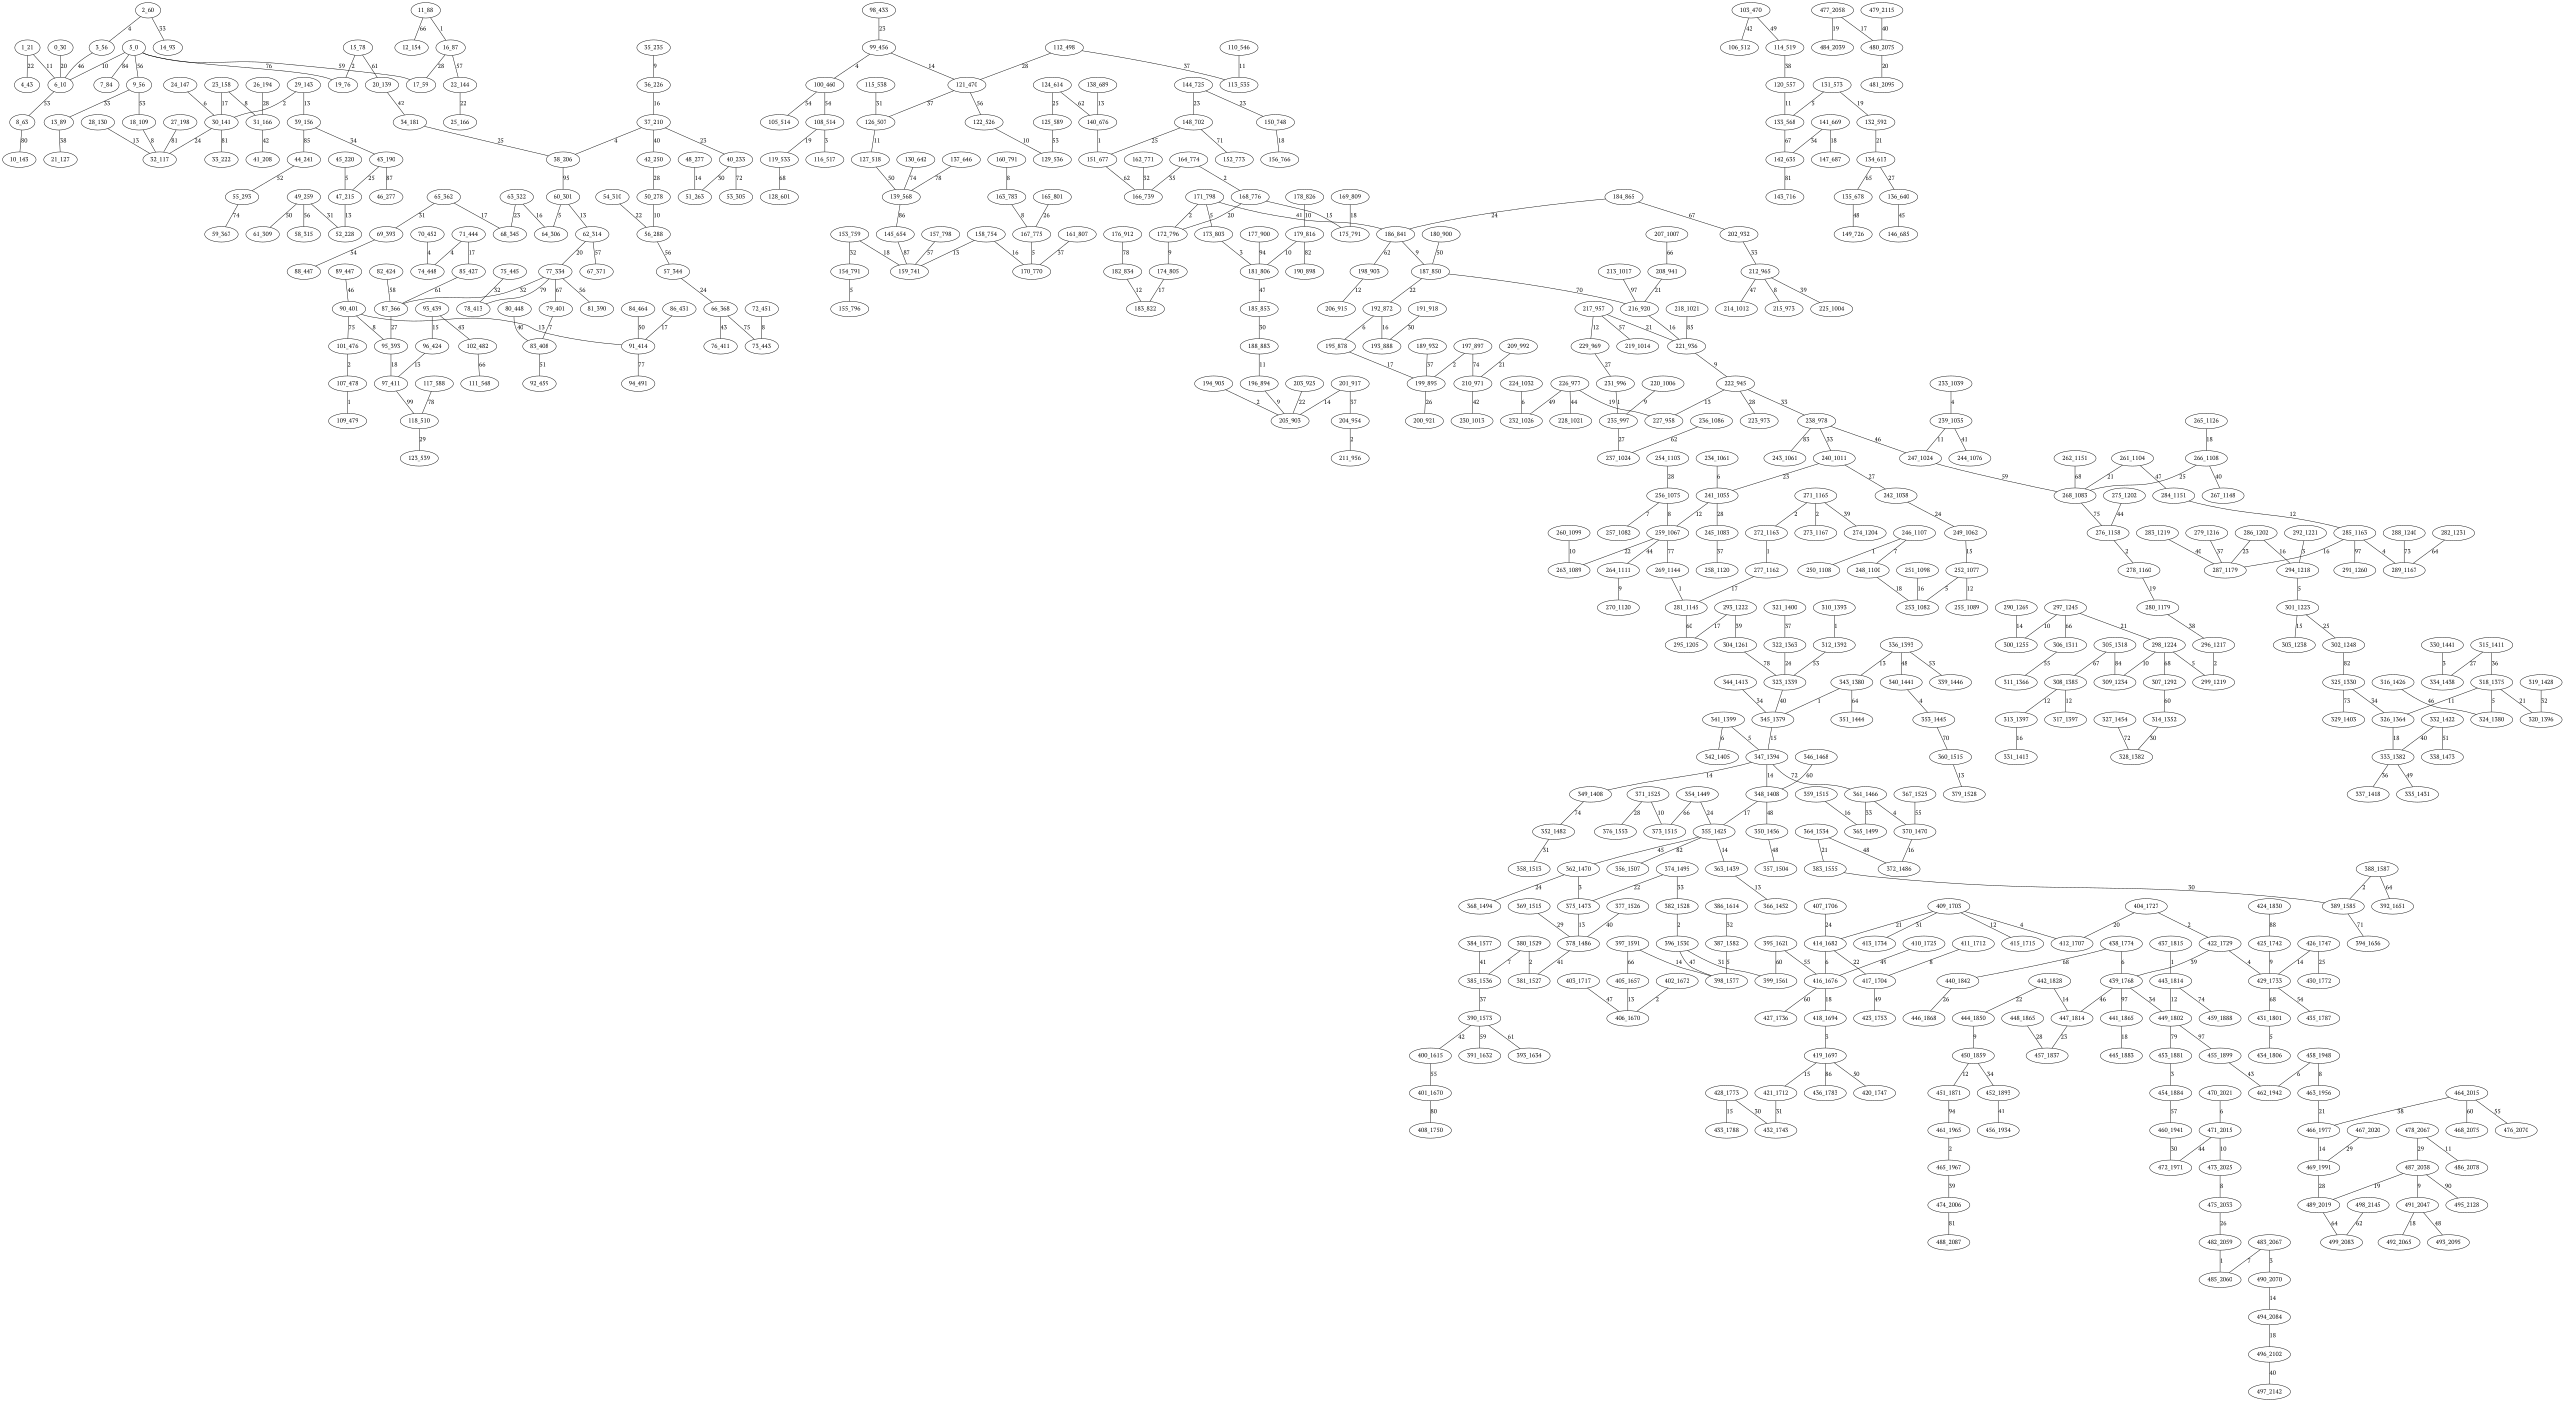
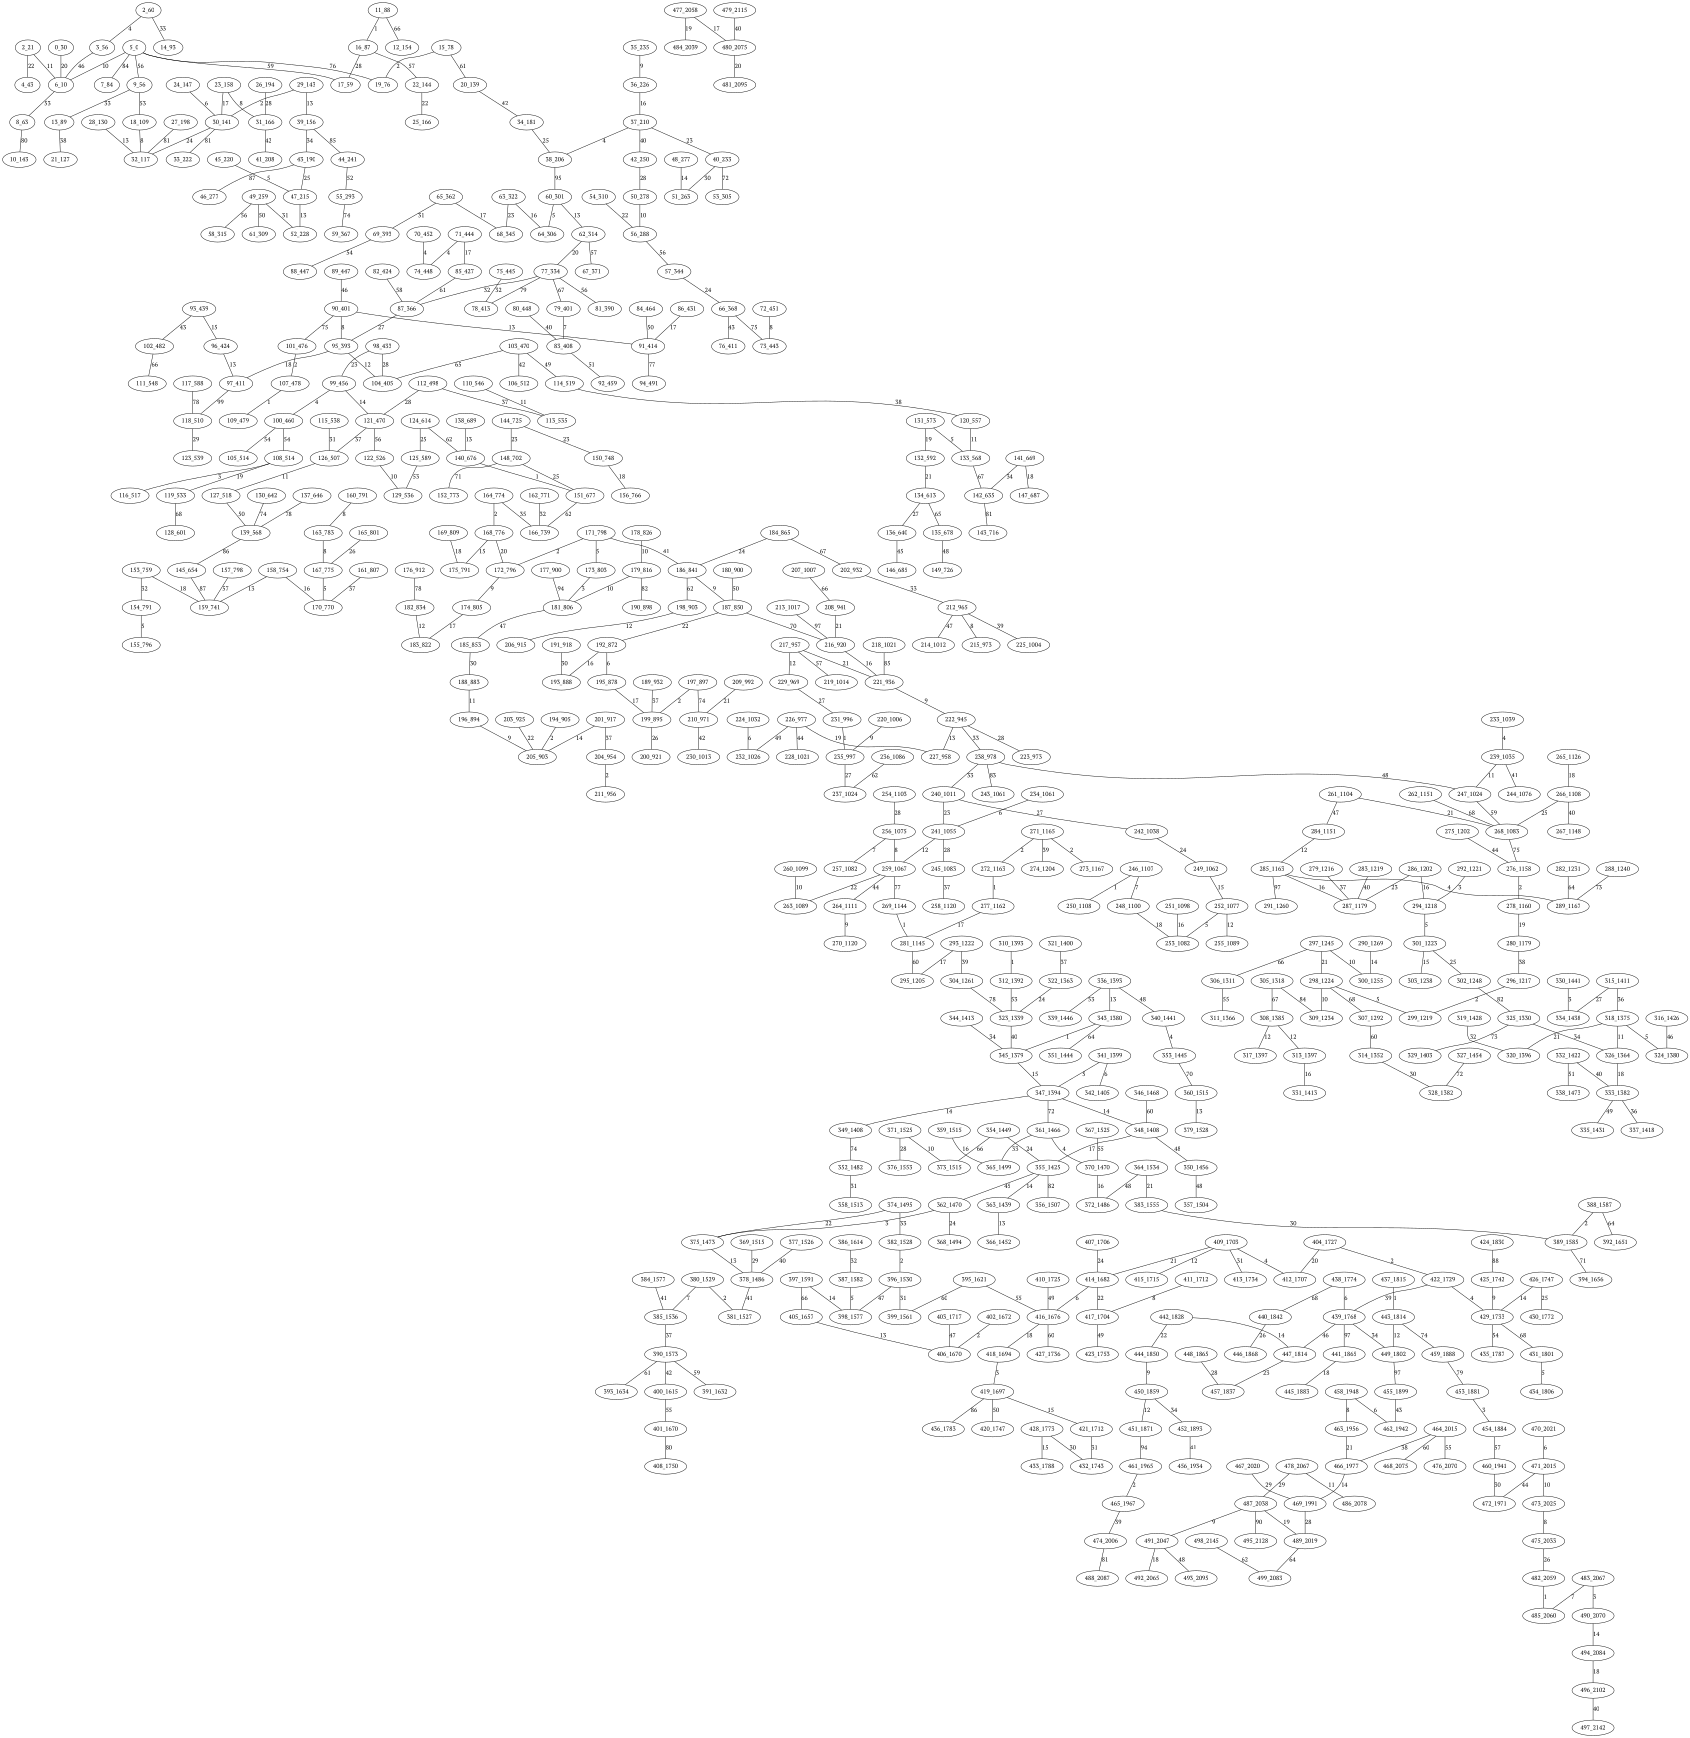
node "1_21": label "1_21" -> "2_21"
node "104_405": added
edge "238_978" -- "247_1024": label "46" -> "48"
edge "449_1802" -- "453_1881": now "459_1888" -- "453_1881"
